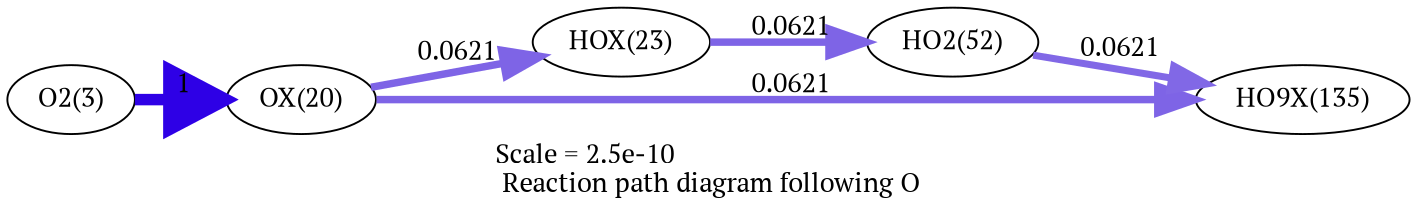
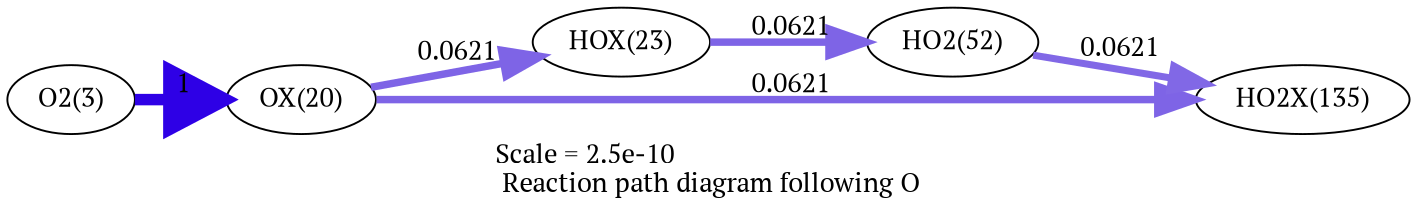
node "HO9X(135)": label "HO9X(135)" -> "HO2X(135)"
